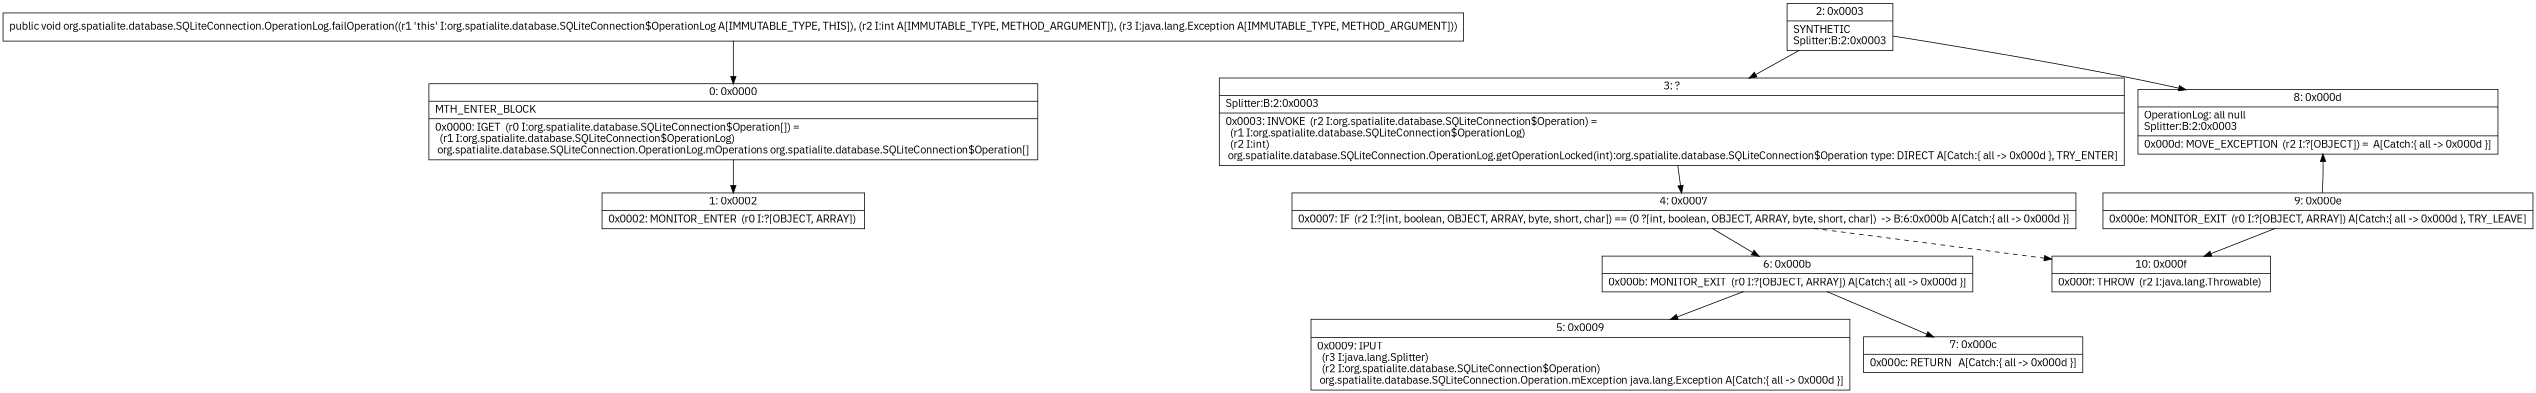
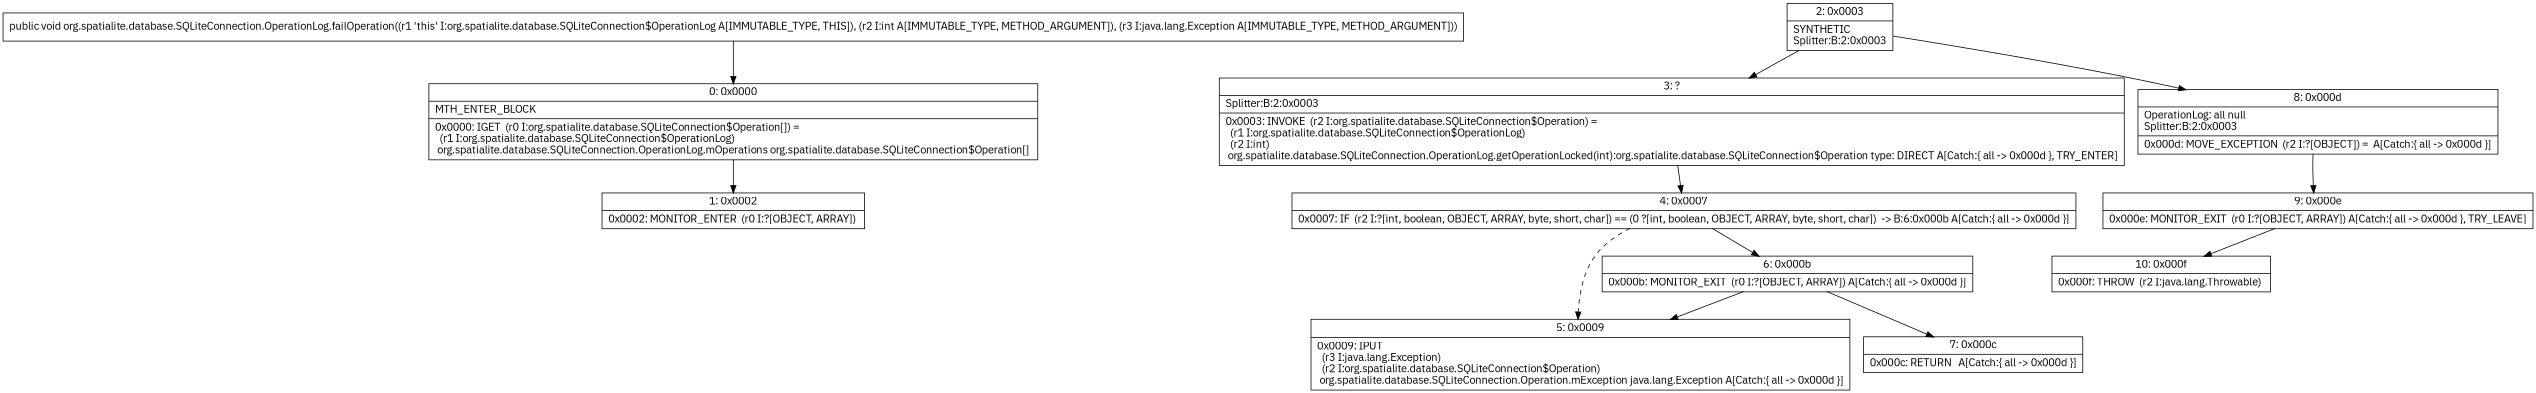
edge "9: 0x000e" -> "8: 0x000d": reversed
edge "4: 0x0007" -> "10: 0x000f": now "4: 0x0007" -> "5: 0x0009"
node "5: 0x0009": text "(r3 I:java.lang.Splitter)" -> "(r3 I:java.lang.Exception)"
